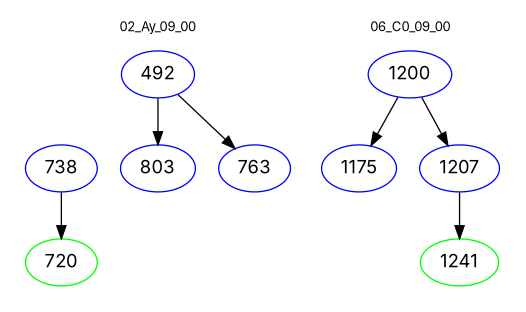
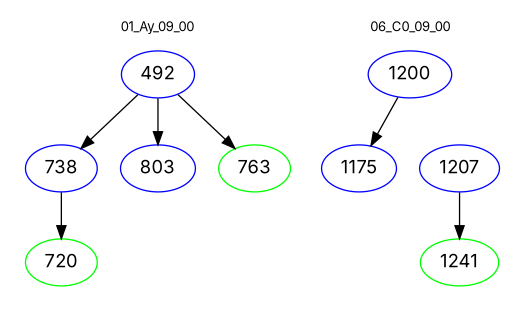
cluster "02_Ay_09_00": label "02_Ay_09_00" -> "01_Ay_09_00"
edge "1200" -> "1207": removed
edge "492" -> "738": added
node "763": color blue -> green
